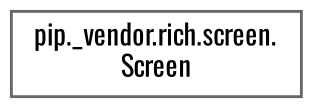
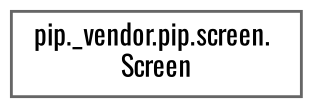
node "pip._vendor.rich.screen. Screen": label "pip._vendor.rich.screen. Screen" -> "pip._vendor.pip.screen. Screen"
